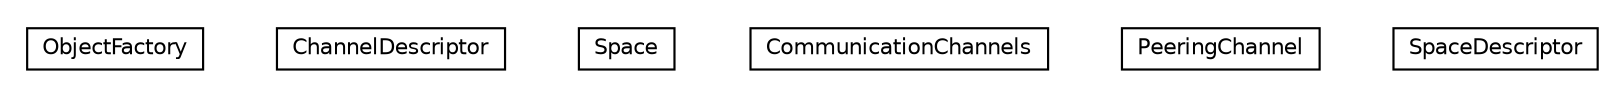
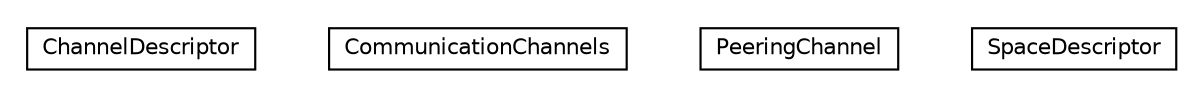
node "ObjectFactory": removed
node "Space": removed
